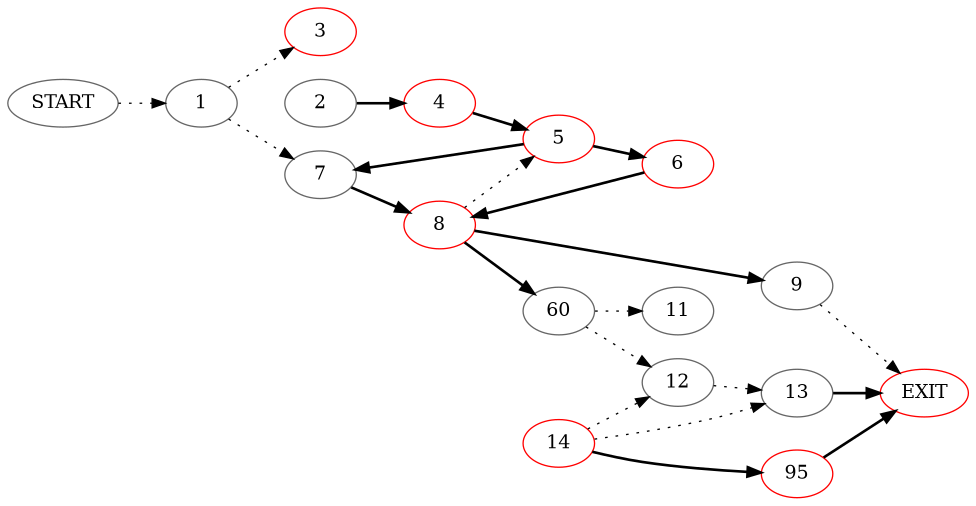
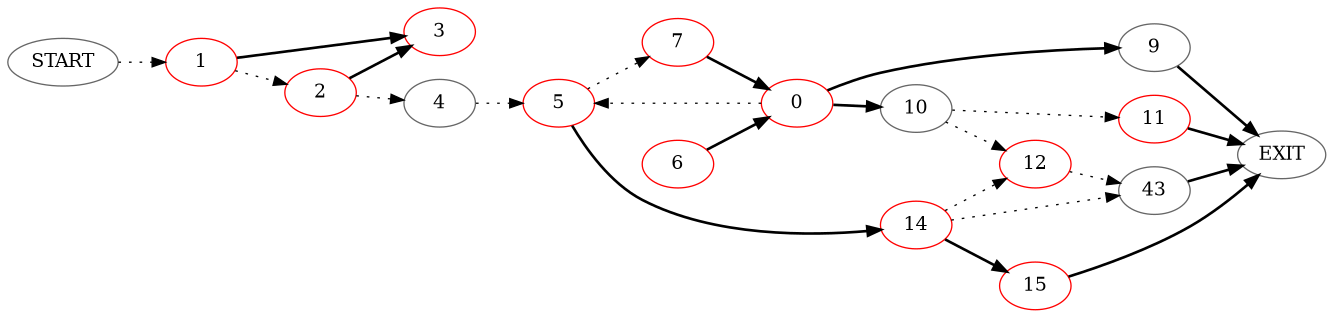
edge "2" -> "3": added
edge "1" -> "3": style dotted -> bold
node "1": color gray40 -> red
node "2": color gray40 -> red
edge "2" -> "4": style bold -> dotted
node "4": color red -> gray40
edge "4" -> "5": style bold -> dotted
edge "11" -> "EXIT": added
edge "1" -> "7": now "1" -> "2"
edge "5" -> "6": now "5" -> "14"
edge "5" -> "7": style bold -> dotted
node "7": color gray40 -> red
node "8": label "8" -> "0"
node "60": label "60" -> "10"
node "11": color gray40 -> red
edge "9" -> "EXIT": style dotted -> bold
node "12": color gray40 -> red
node "13": label "13" -> "43"
node "EXIT": color red -> gray40
node "95": label "95" -> "15"
